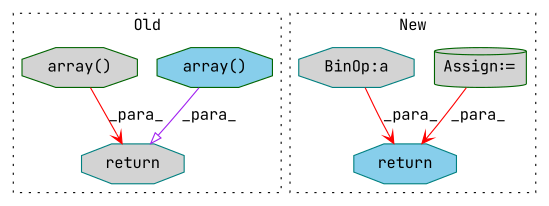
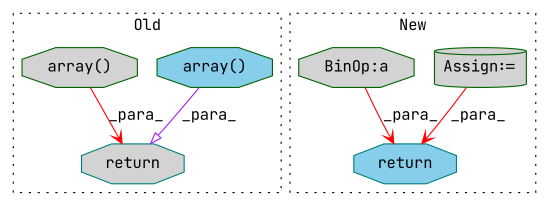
node "BinOp:a": color teal -> darkgreen
